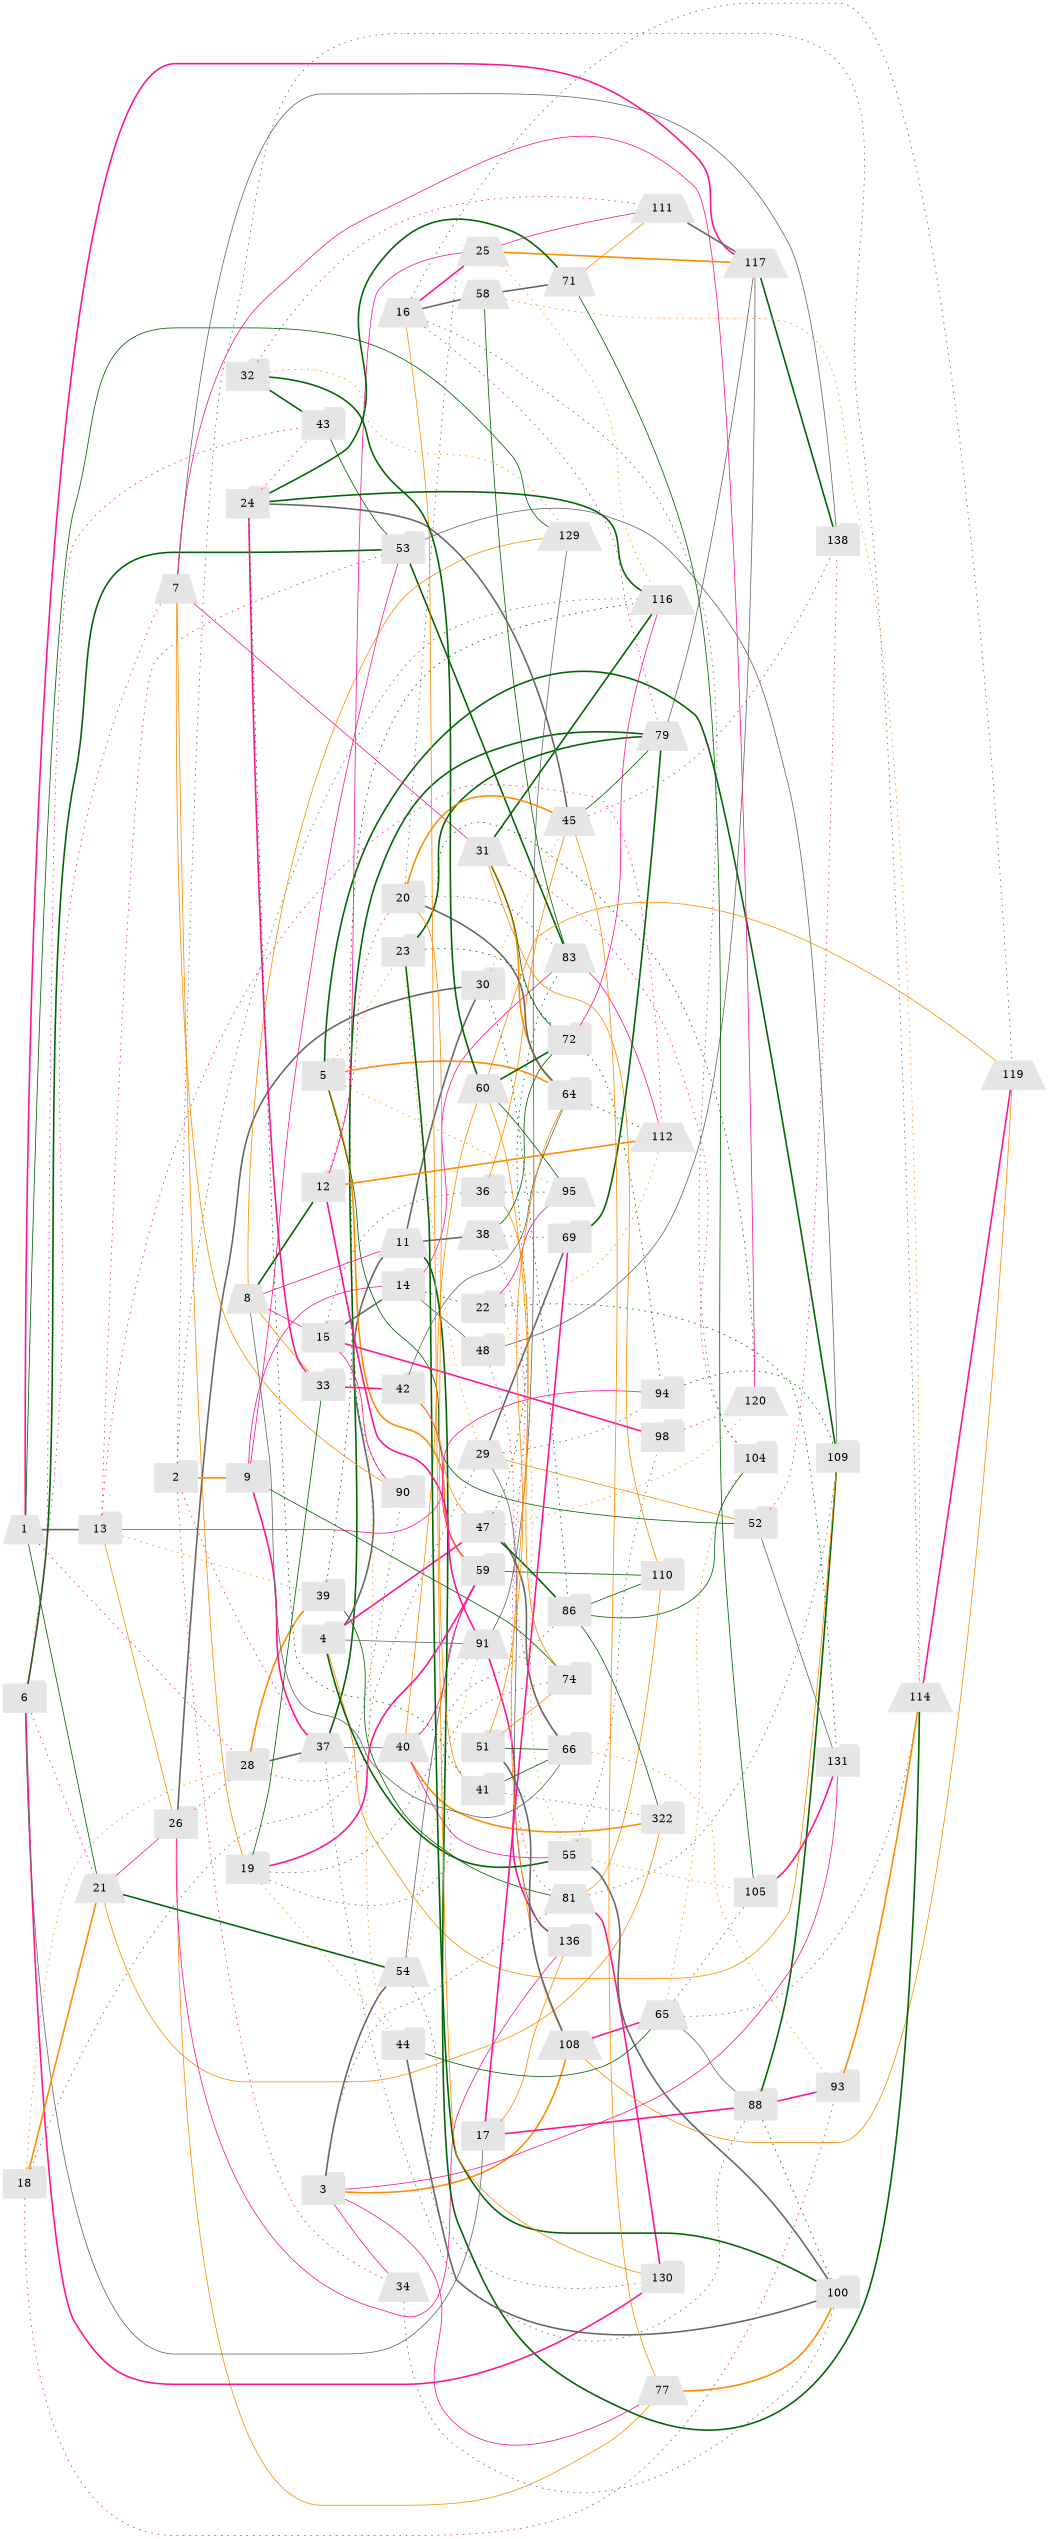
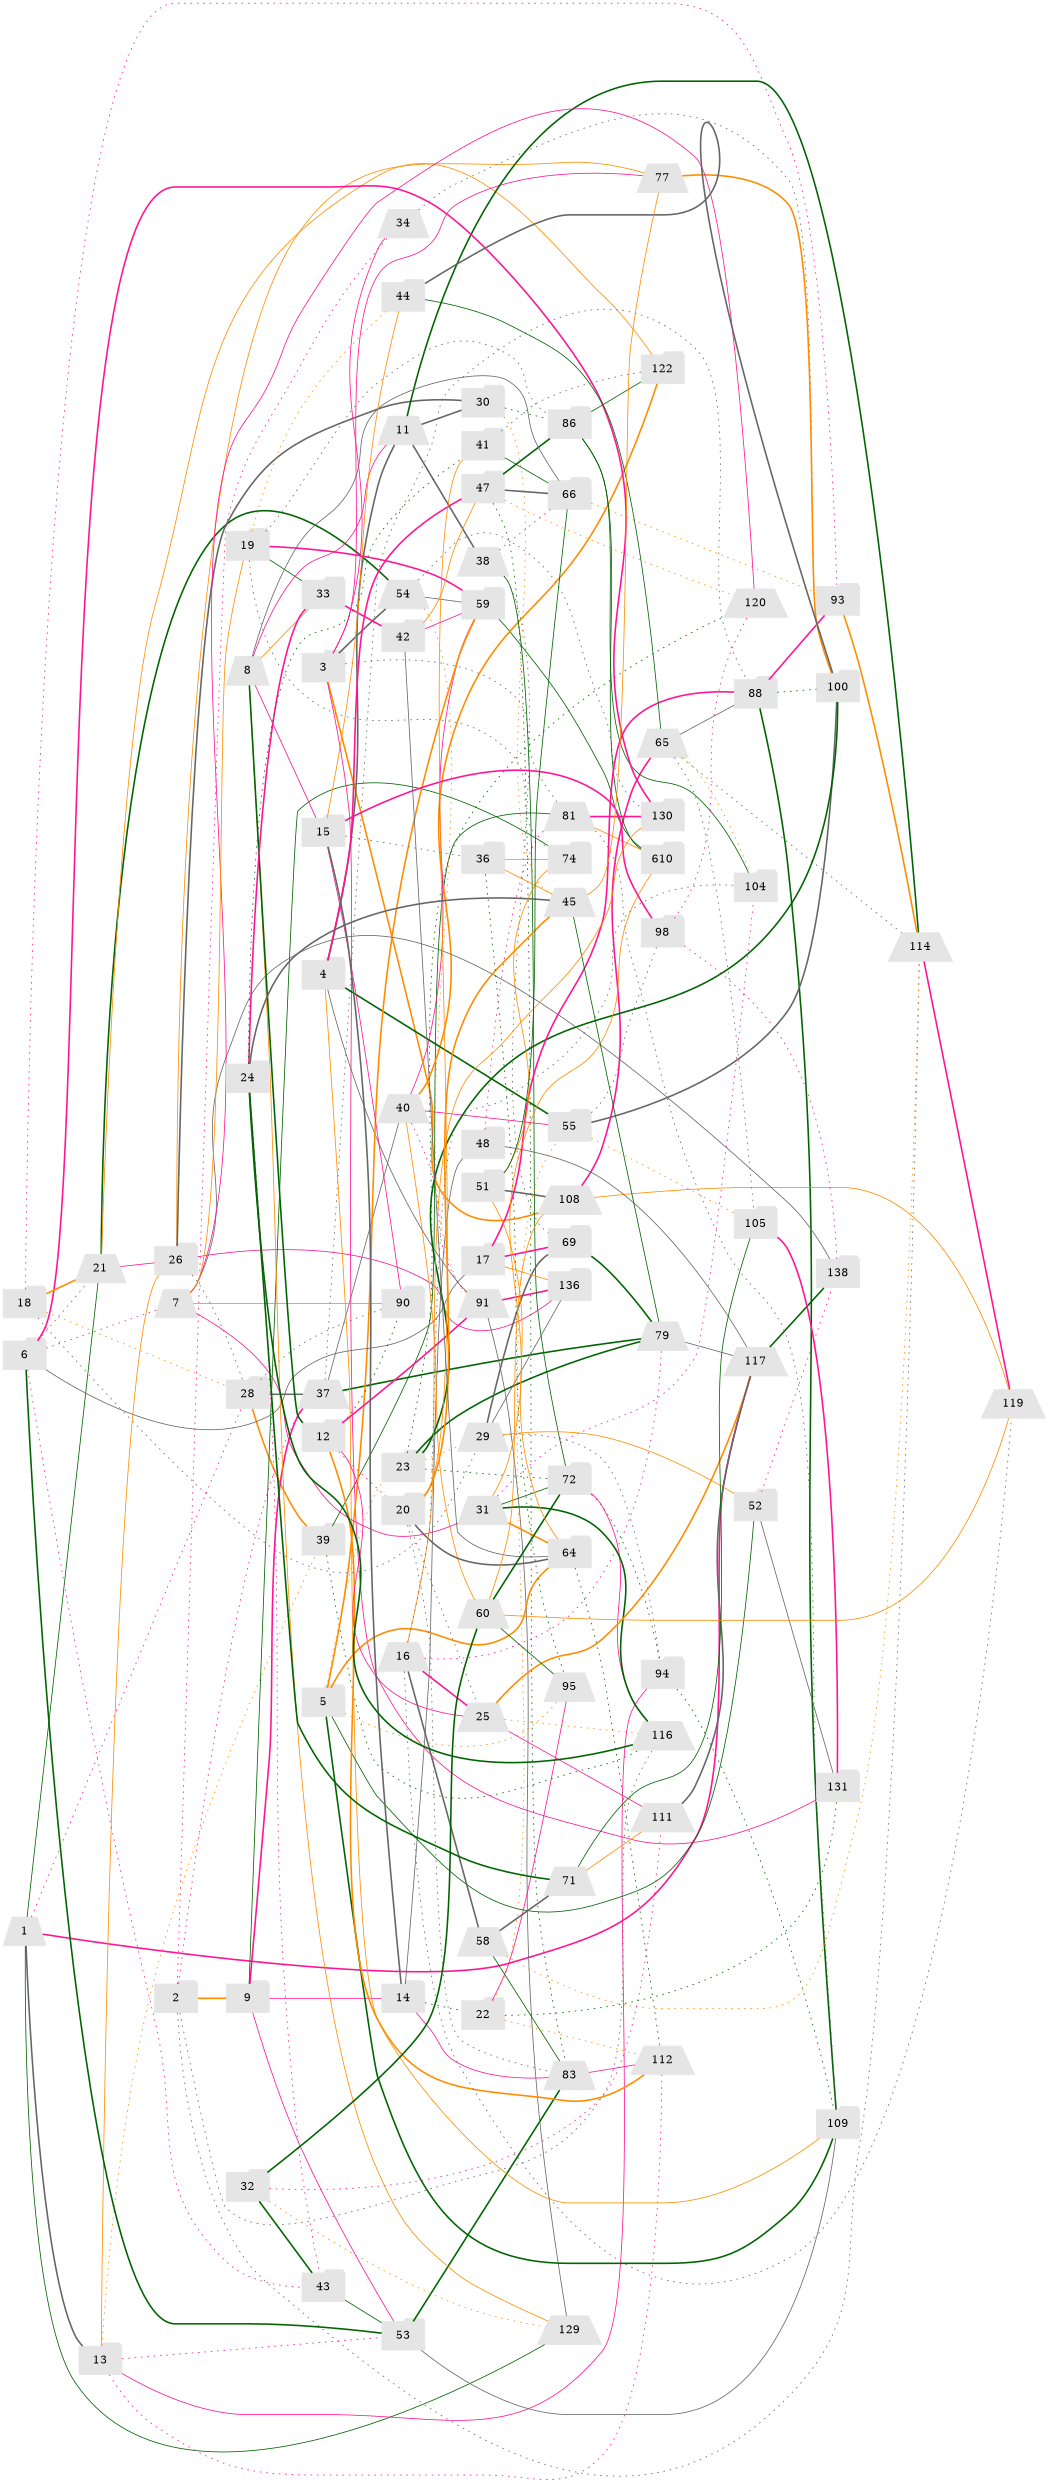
edge "138" -- "45": now "138" -- "98"
node "110": label "110" -> "610"
edge "15" -- "44": style dotted -> solid
node "322": label "322" -> "122"
